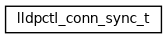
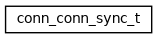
node "lldpctl_conn_sync_t": label "lldpctl_conn_sync_t" -> "conn_conn_sync_t"
